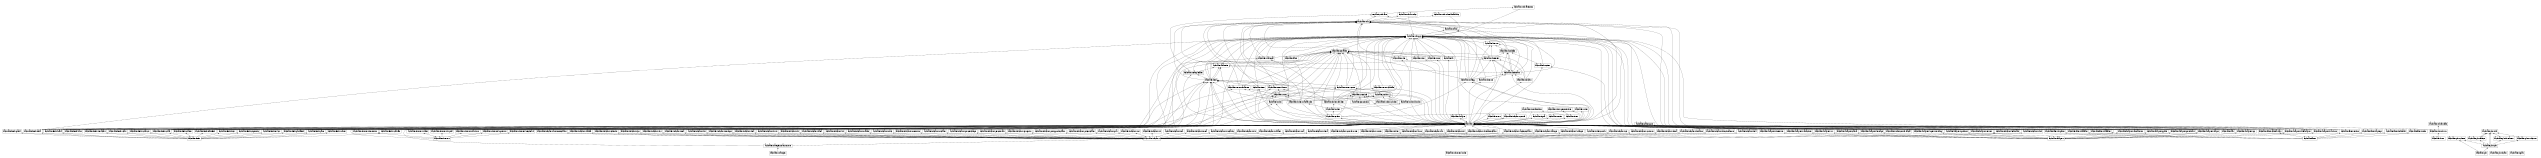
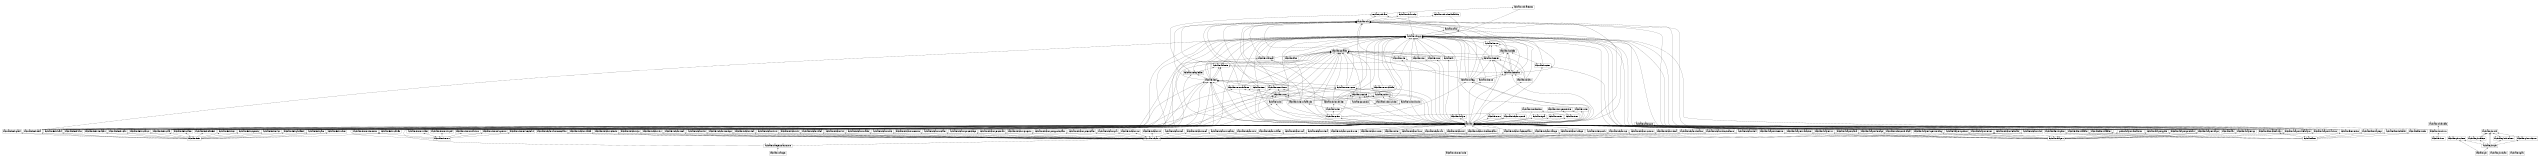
node "backtrader.analyzers.annualreturn": label "backtrader.analyzers.annualreturn" -> "position.analyzers.annualreturn"
